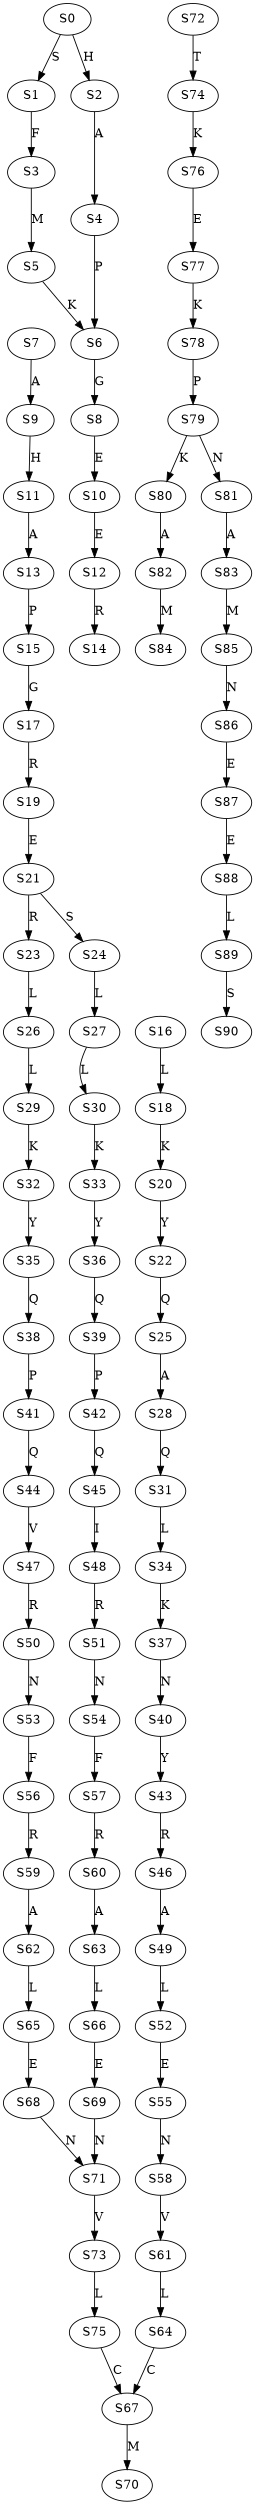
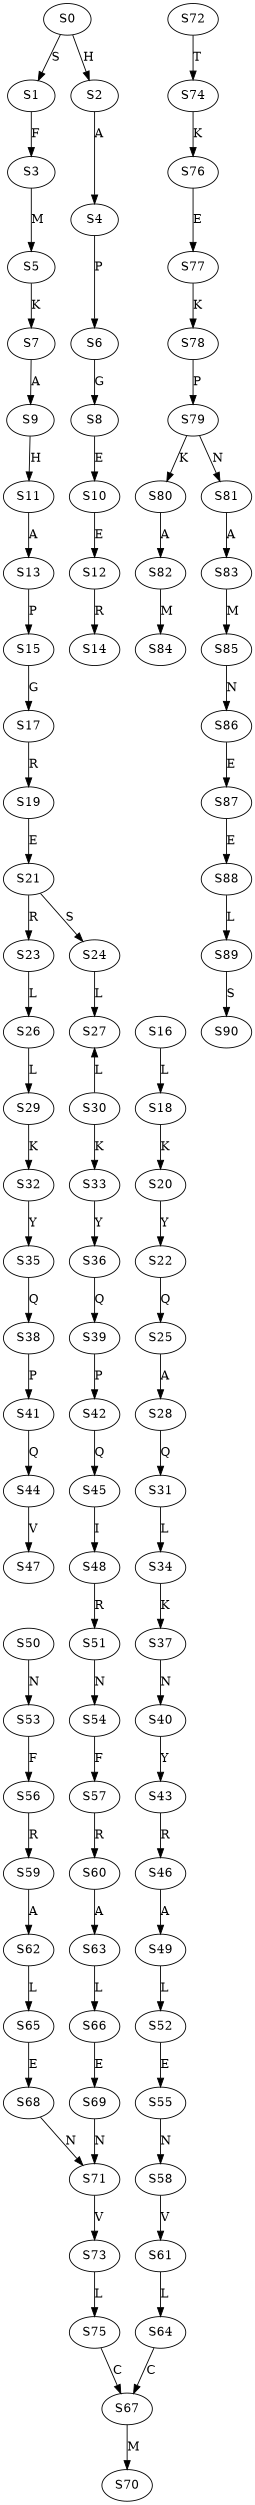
edge "S5" -> "S6": now "S5" -> "S7"
edge "S27" -> "S30": reversed
edge "S47" -> "S50": removed, label "R"
